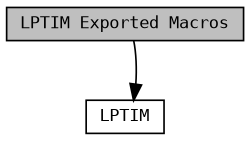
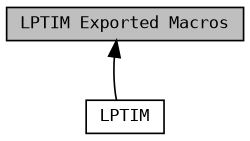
edge "LPTIM Exported Macros" -> "LPTIM": reversed
